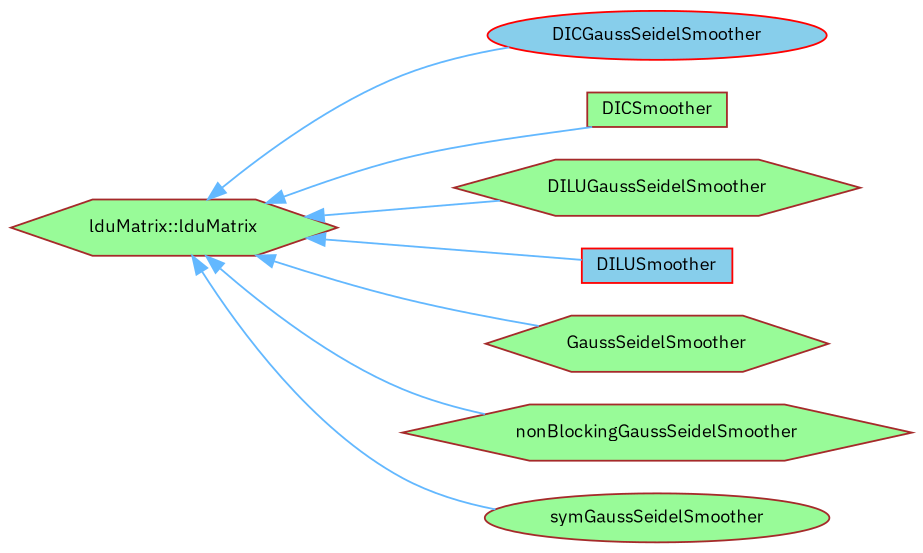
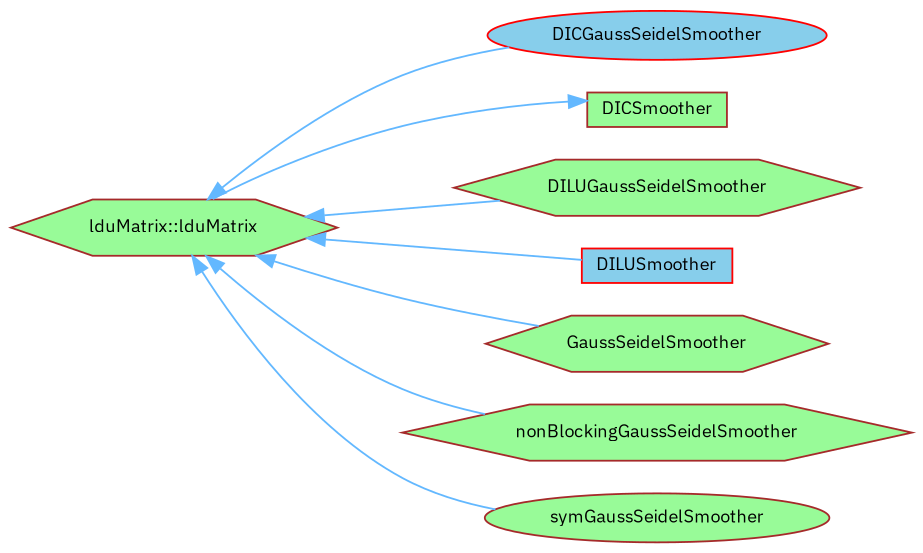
edge "DICSmoother" -> "lduMatrix::lduMatrix": reversed
